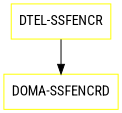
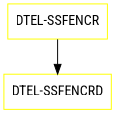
node "DOMA-SSFENCRD": label "DOMA-SSFENCRD" -> "DTEL-SSFENCRD"
